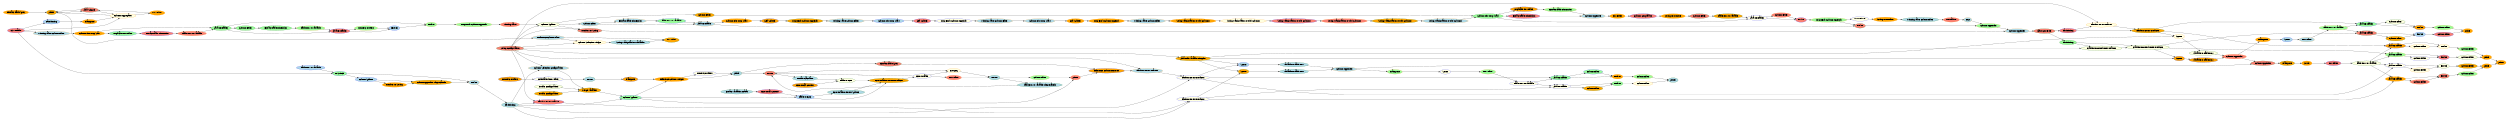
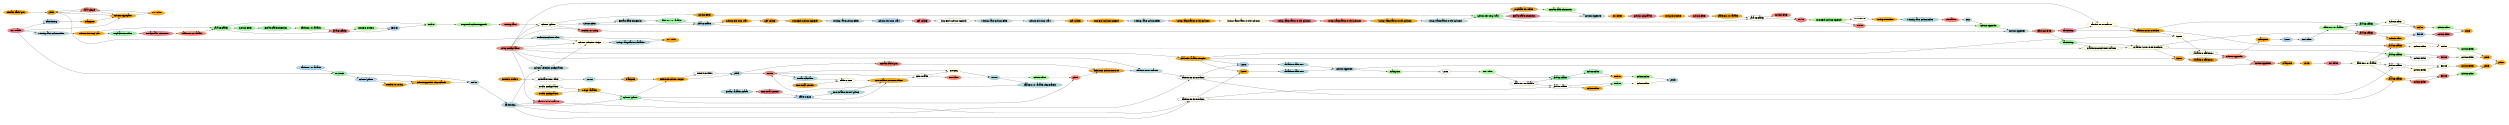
node "Column Aggregator": fillcolor lightyellow -> orange
node "Gradient Boosted Trees Predictor": label "Gradient Boosted Trees Predictor" -> "Gradient Sorter Trees Predictor"
edge "Column Selection Configuration" -> "Merge Variables": now "Column Selection Configuration" -> "Column Selection Widget"
